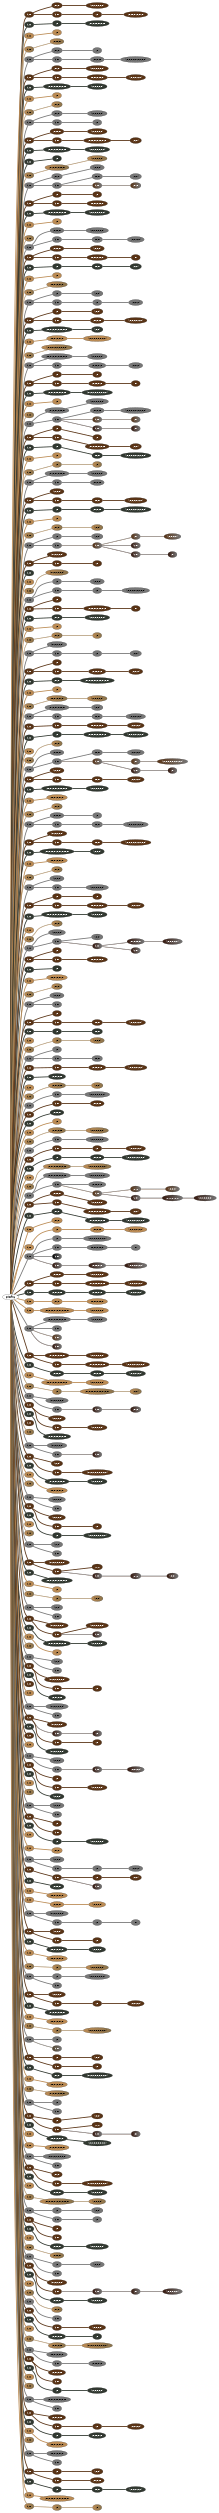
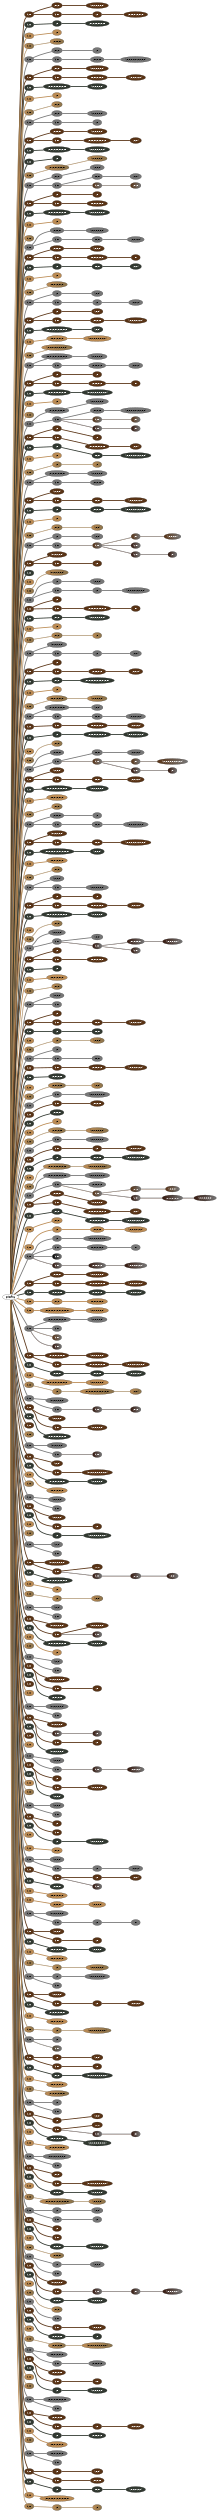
node "?O": added
